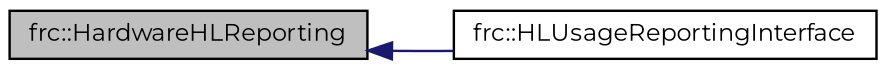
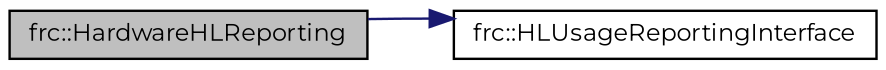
edge "frc::HLUsageReportingInterface" -> "frc::HardwareHLReporting": reversed
